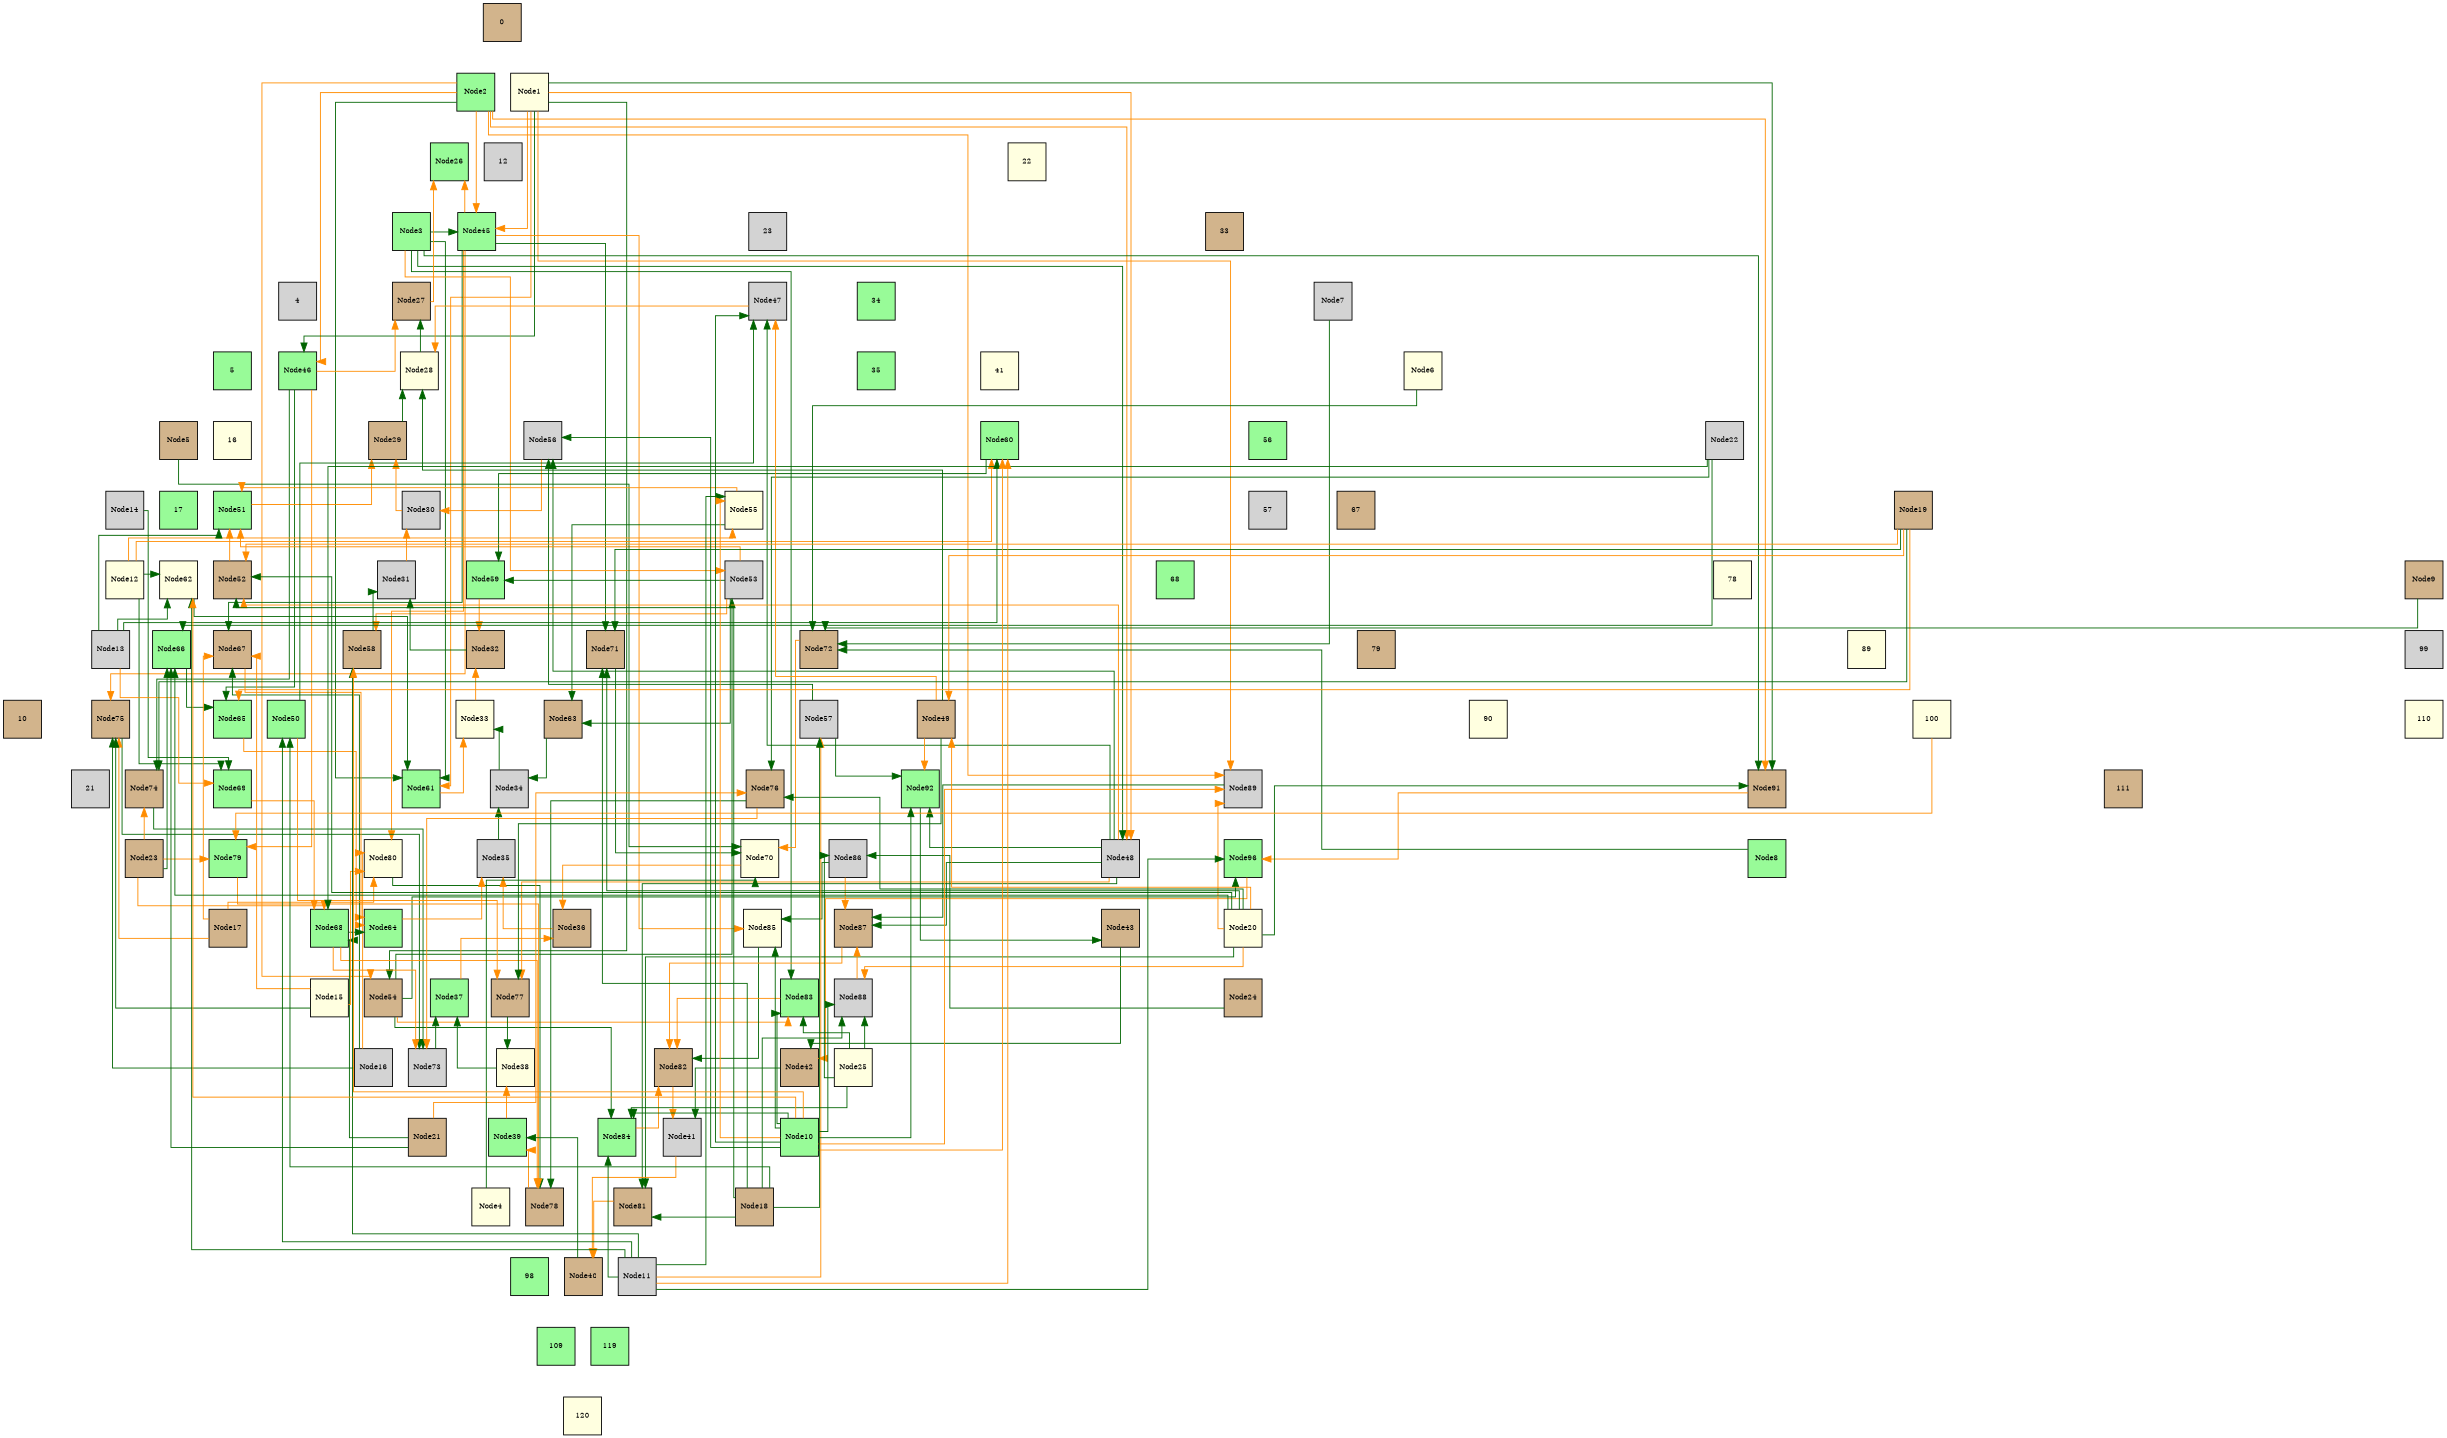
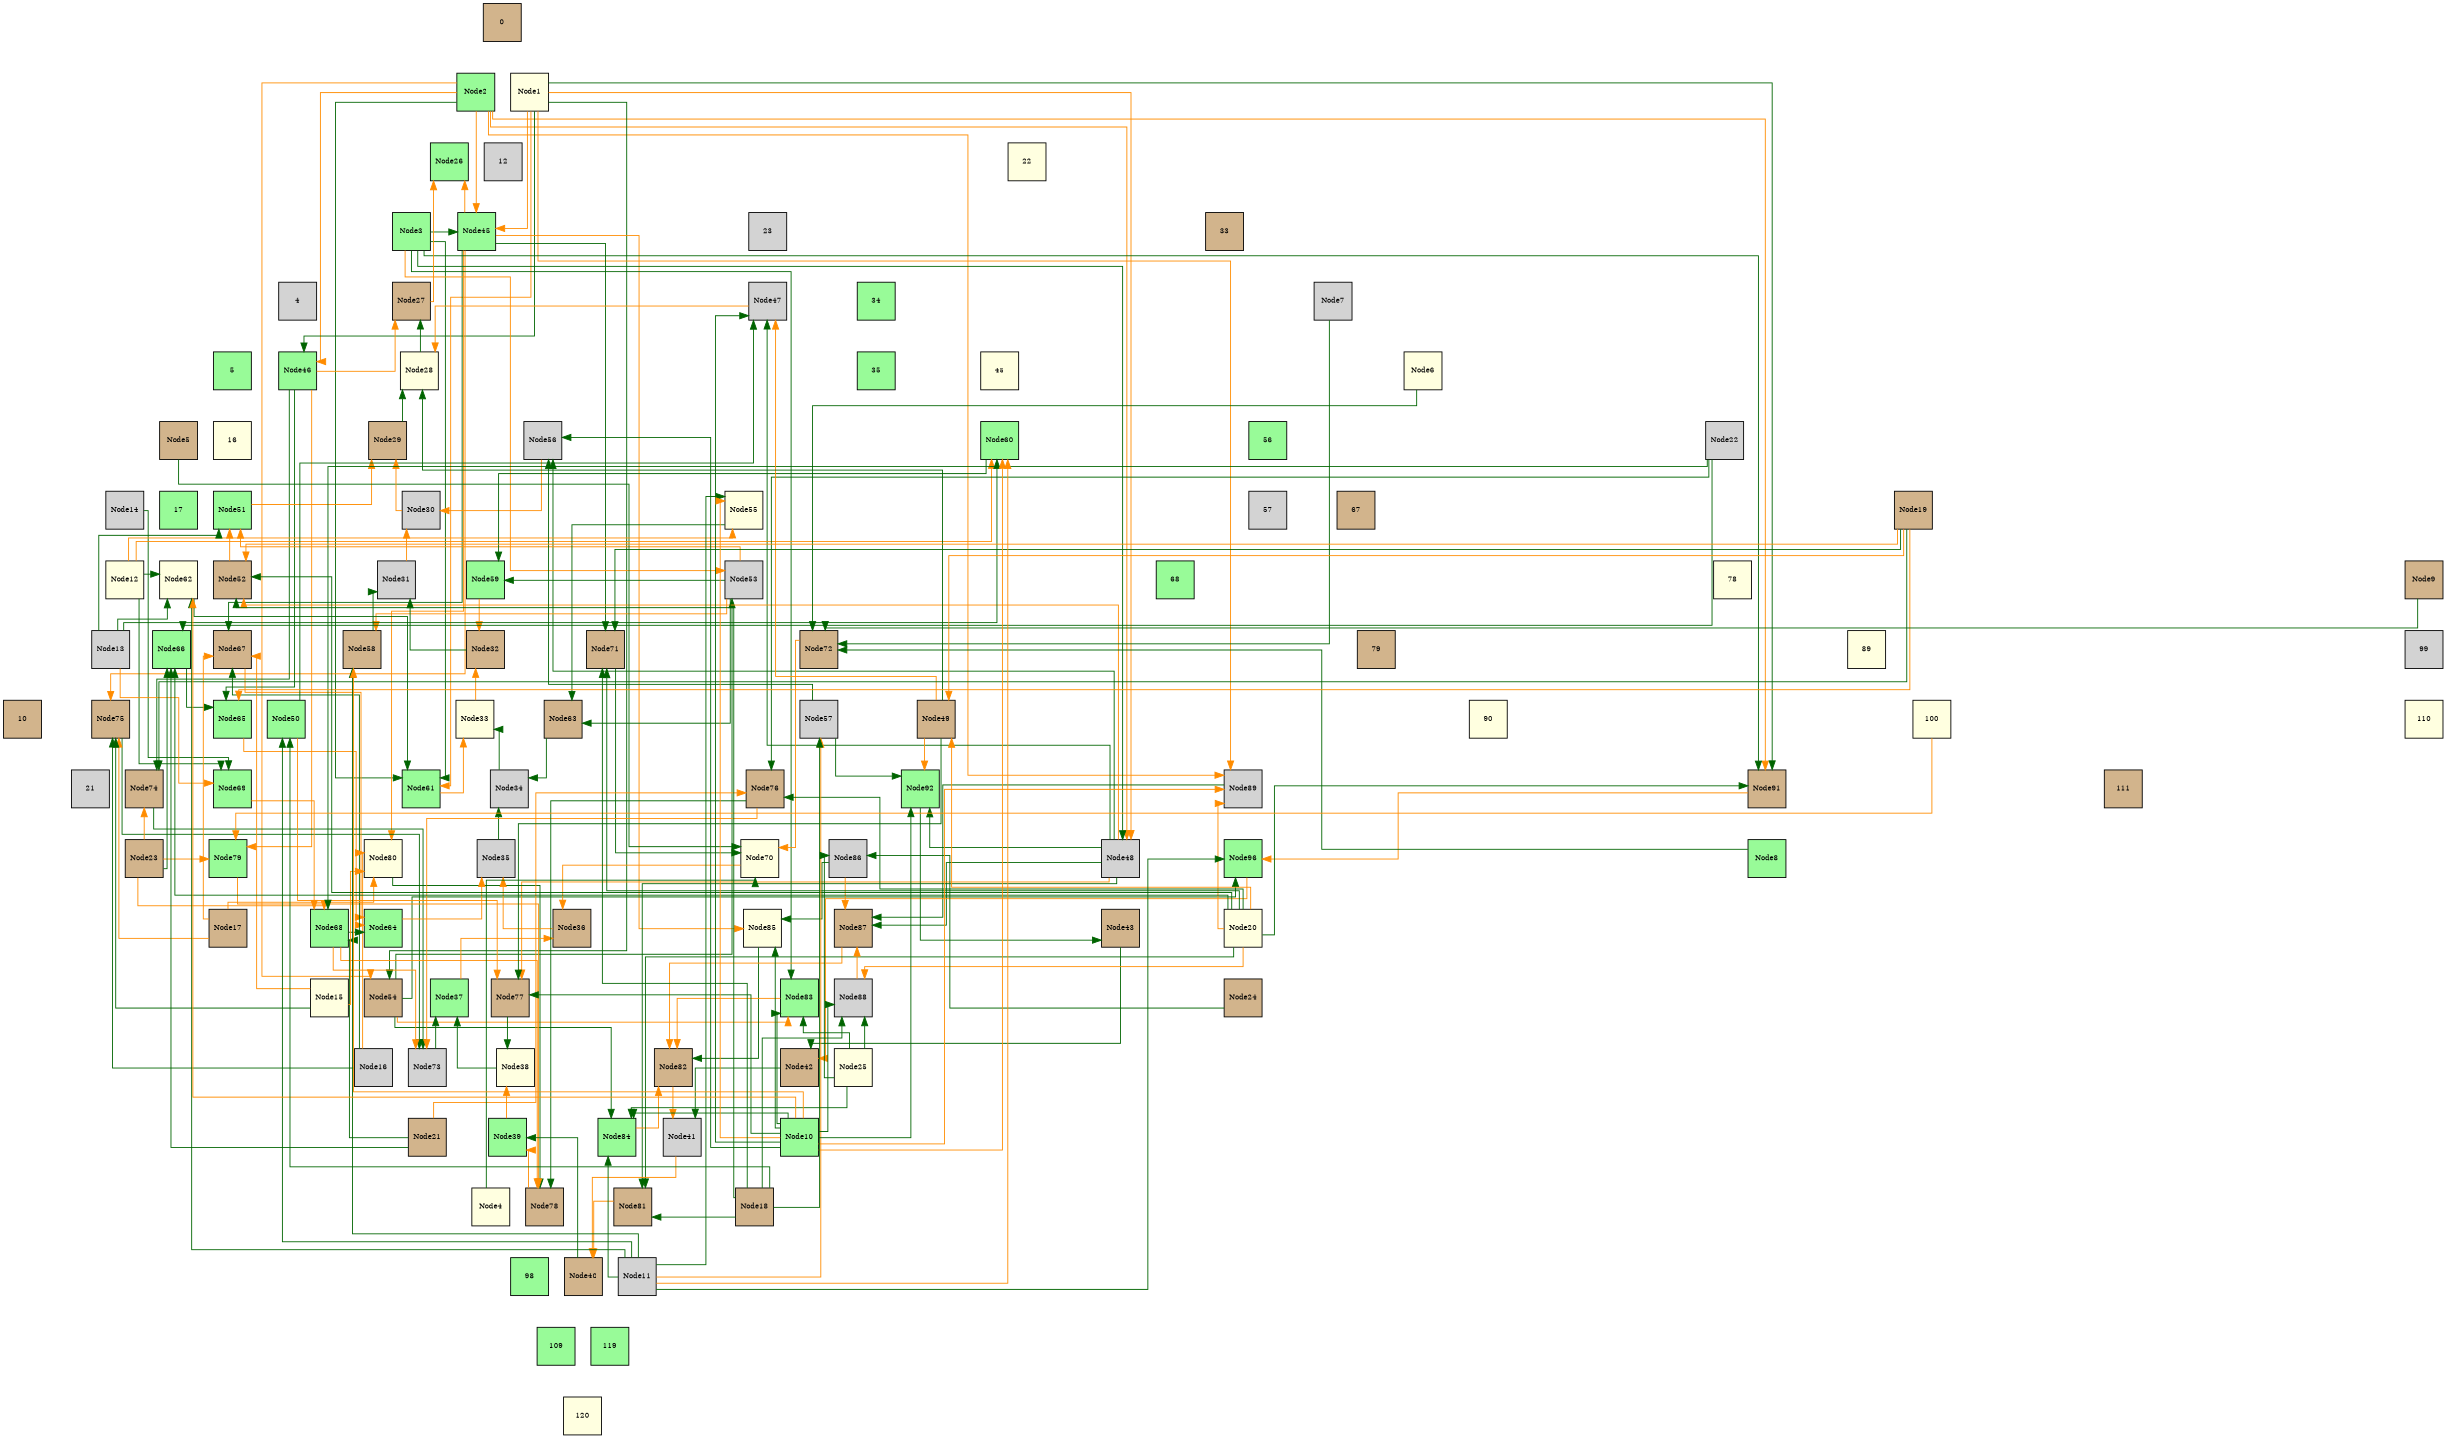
node "41": label "41" -> "45"
edge "Node55" -> "Node51": removed
edge "Node10" -> "Node77": added
